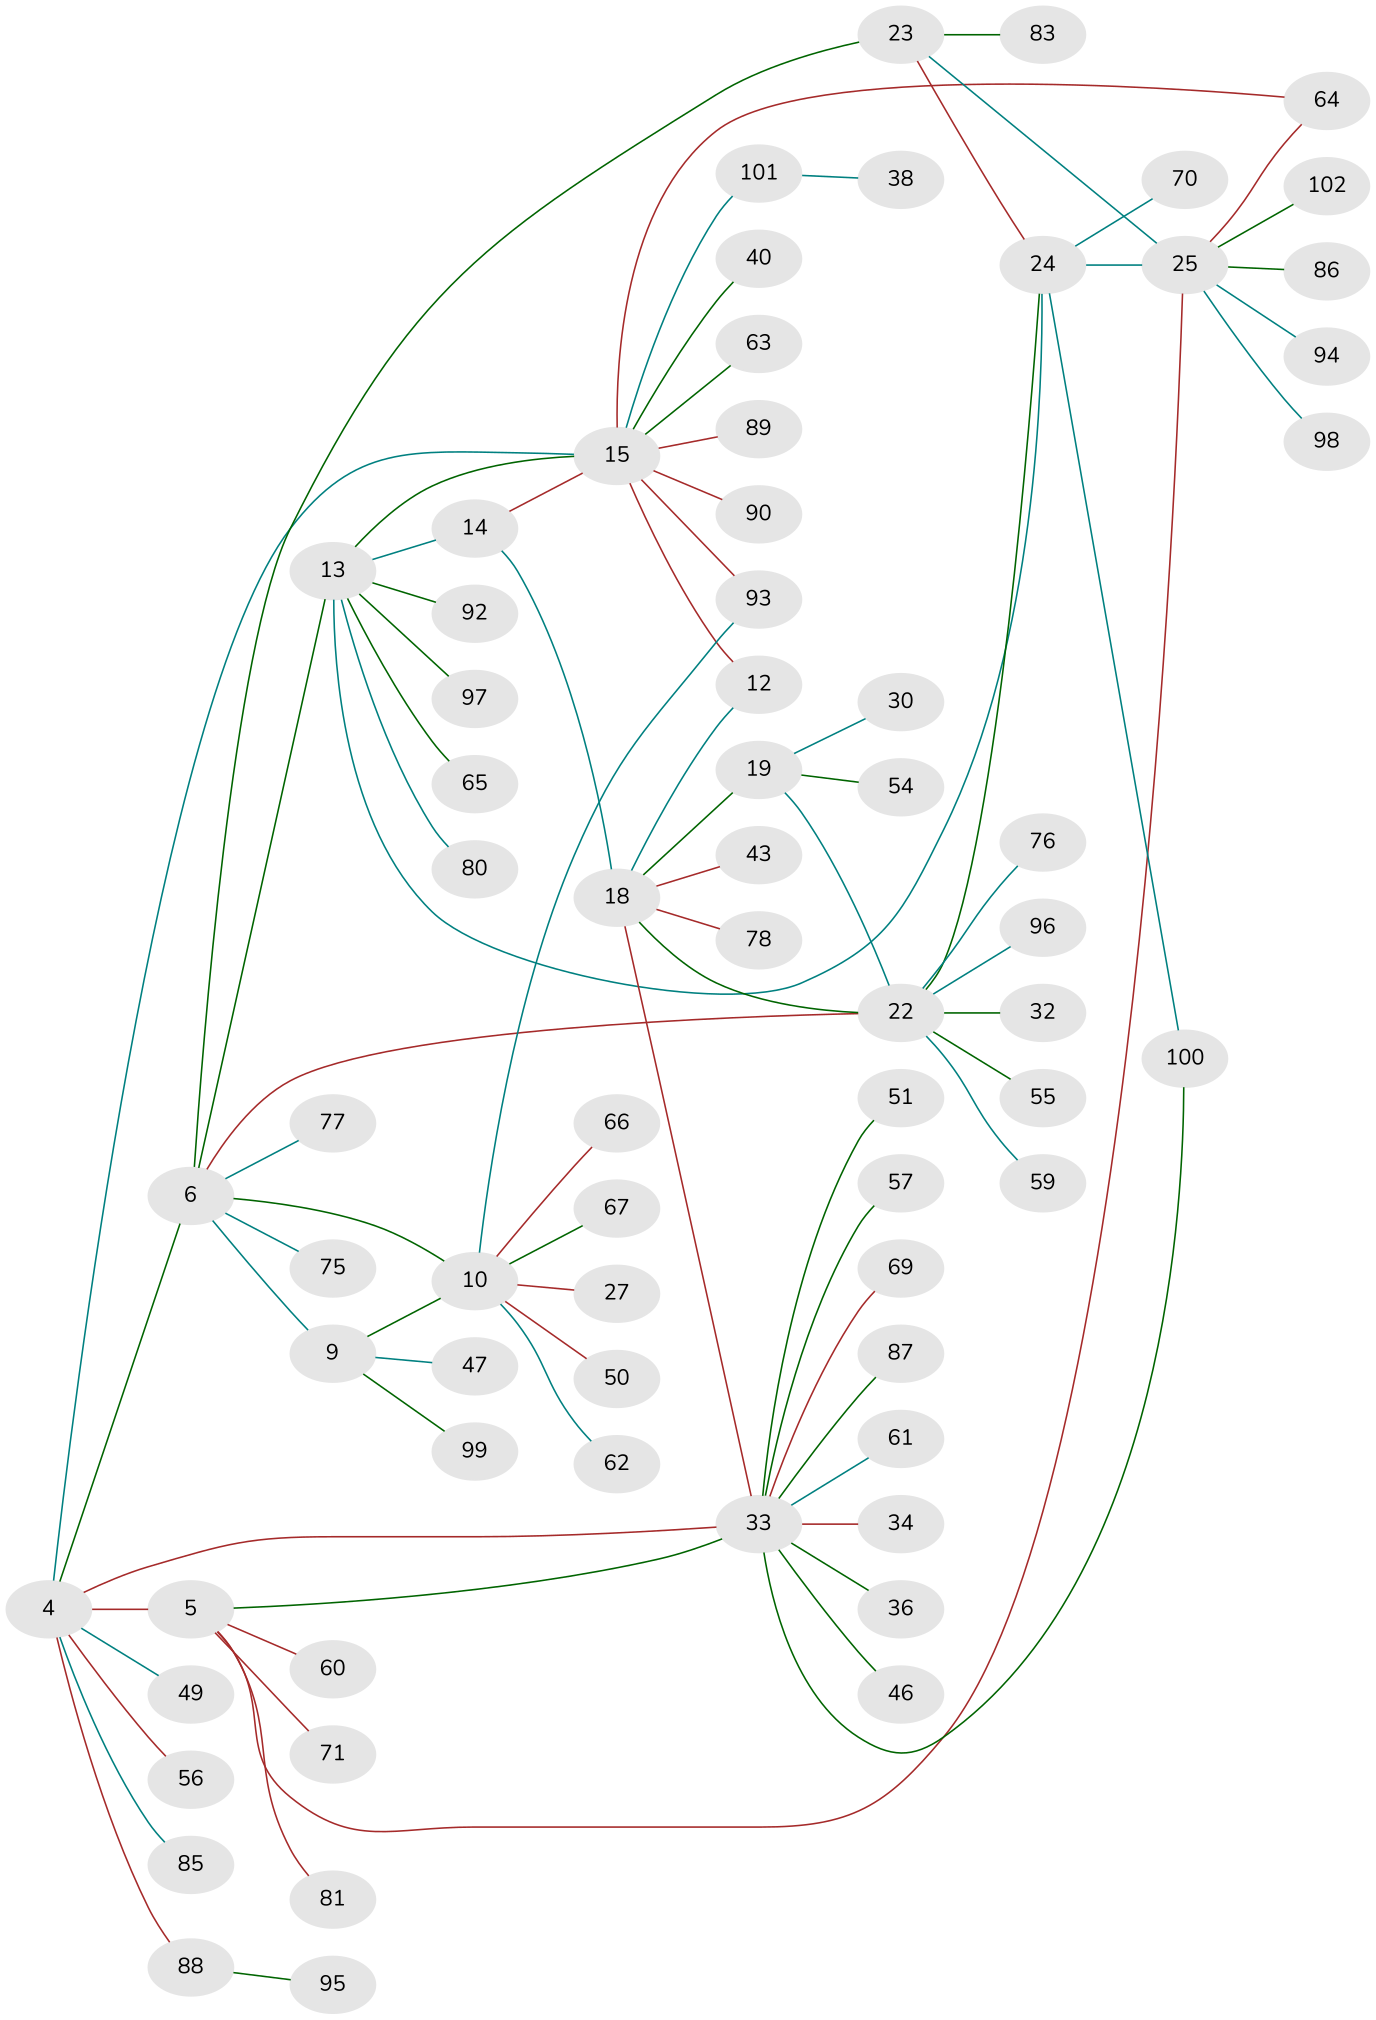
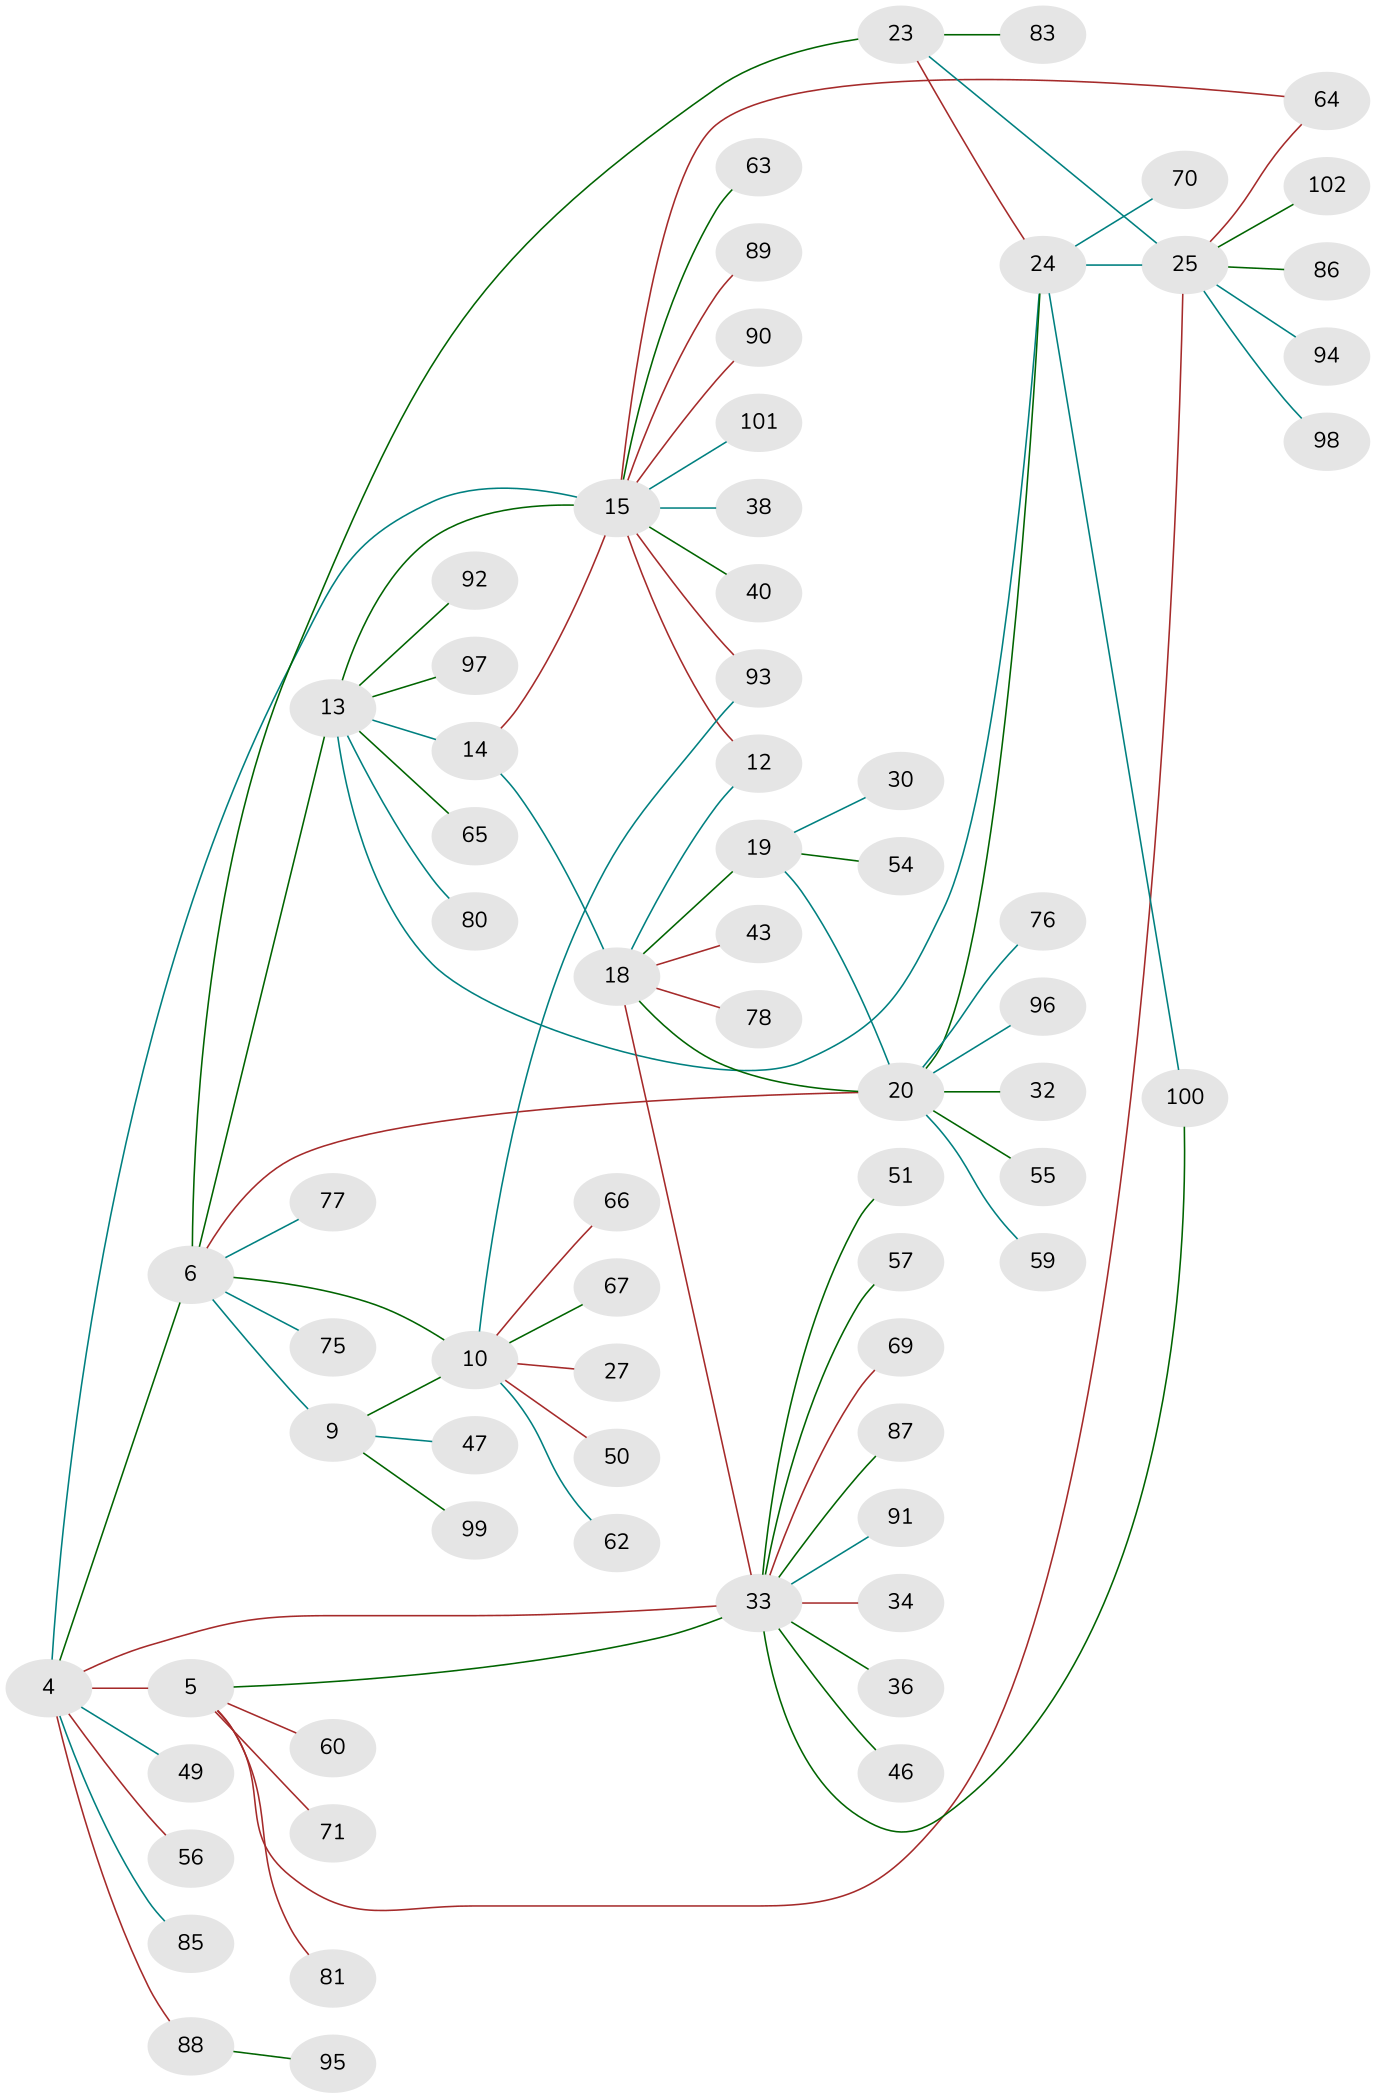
edge "101" -- "38": now "15" -- "38"
node "22": label "22" -> "20"
node "61": label "61" -> "91"
